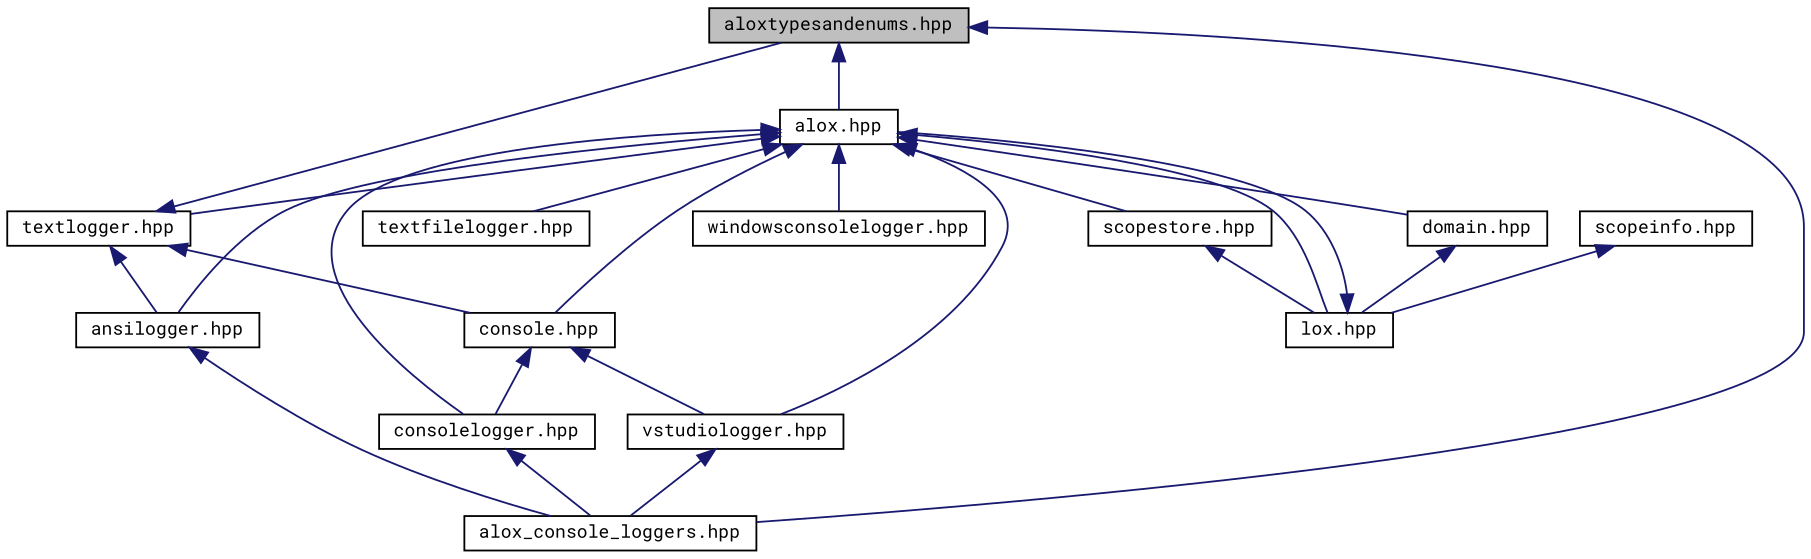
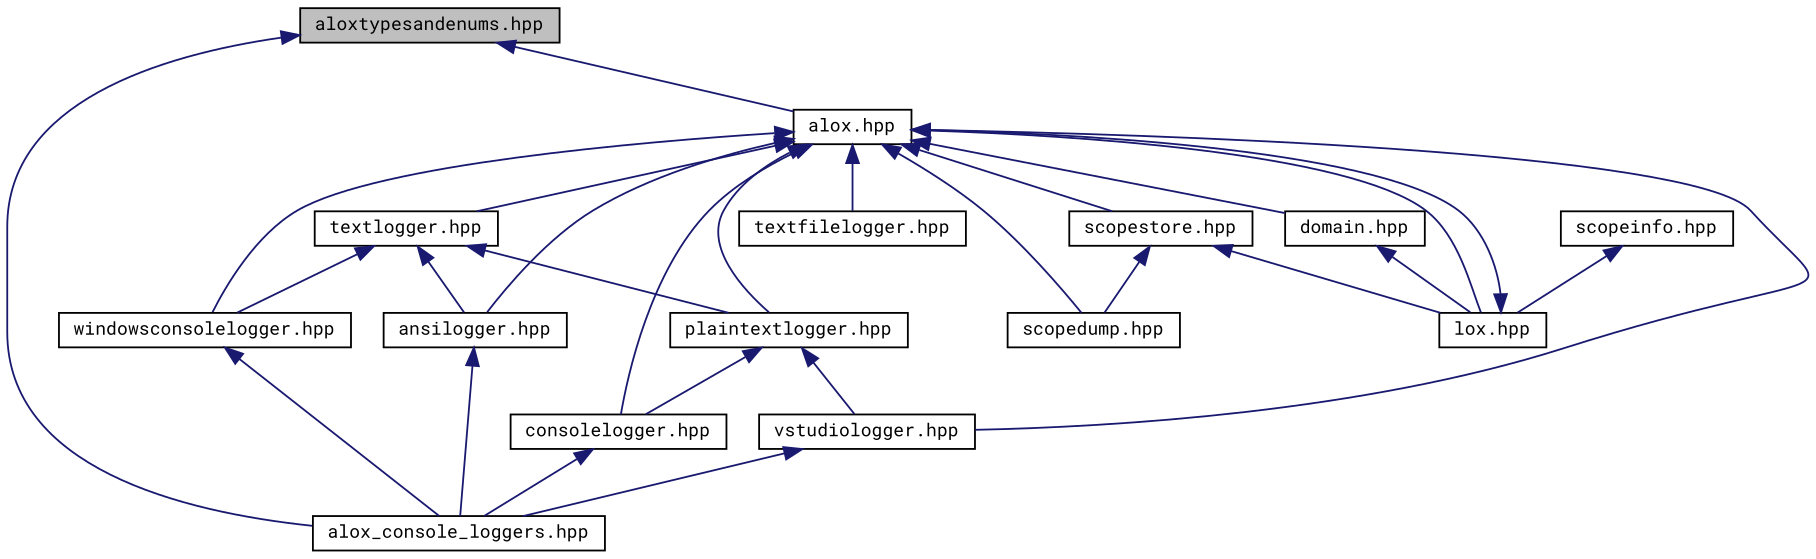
edge "aloxtypesandenums.hpp" -> "textlogger.hpp": now "windowsconsolelogger.hpp" -> "textlogger.hpp"
node "console.hpp": label "console.hpp" -> "plaintextlogger.hpp"
node "scopedump.hpp": added
edge "alox_console_loggers.hpp" -> "windowsconsolelogger.hpp": added
